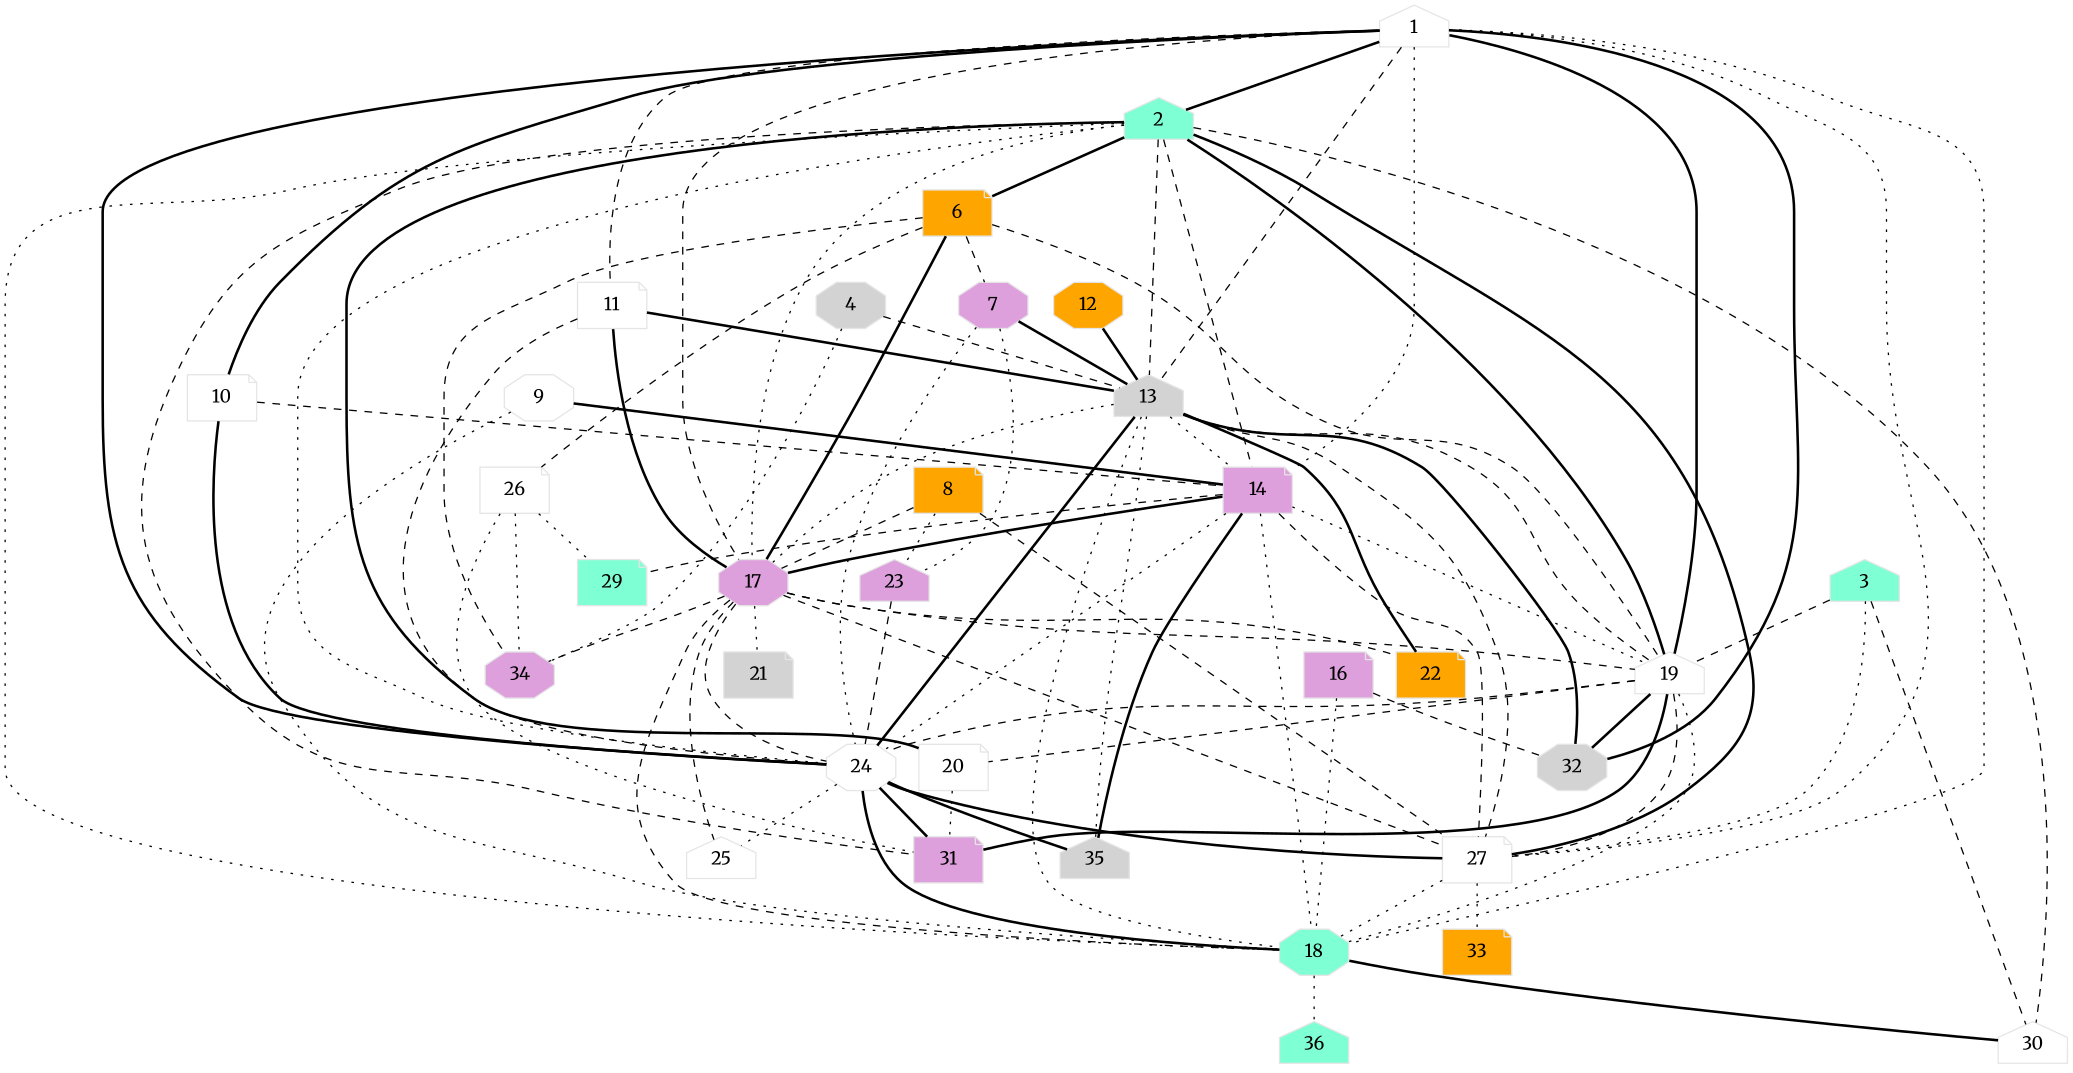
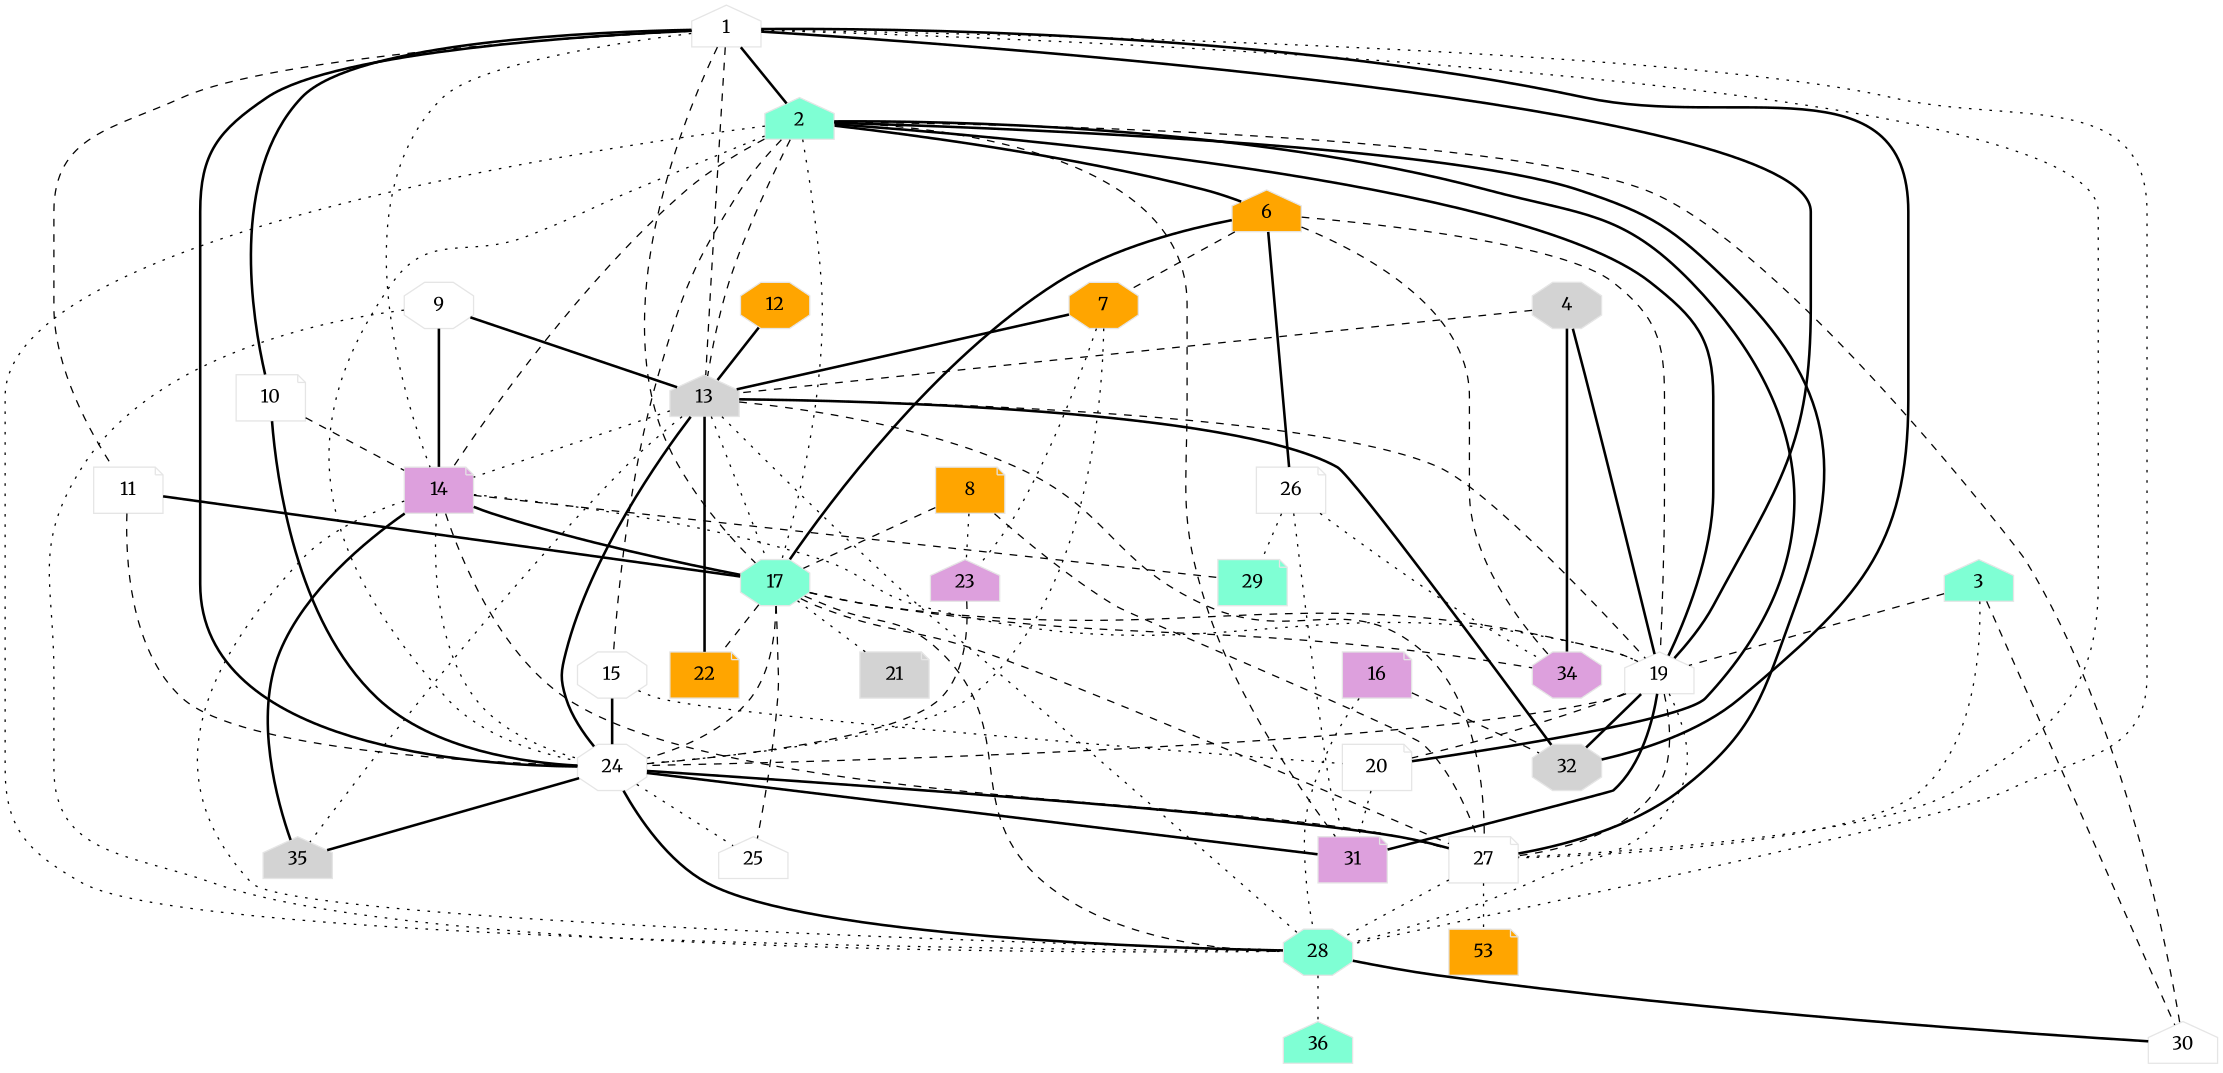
node "6": shape note -> house
node "7": fillcolor plum -> orange
edge "6" -- "26": style dashed -> bold
edge "11" -- "13": now "9" -- "13"
edge "4" -- "19": added
edge "4" -- "34": style dotted -> bold
node "17": fillcolor plum -> aquamarine
node "15": added
node "18": label "18" -> "28"
node "33": label "33" -> "53"
